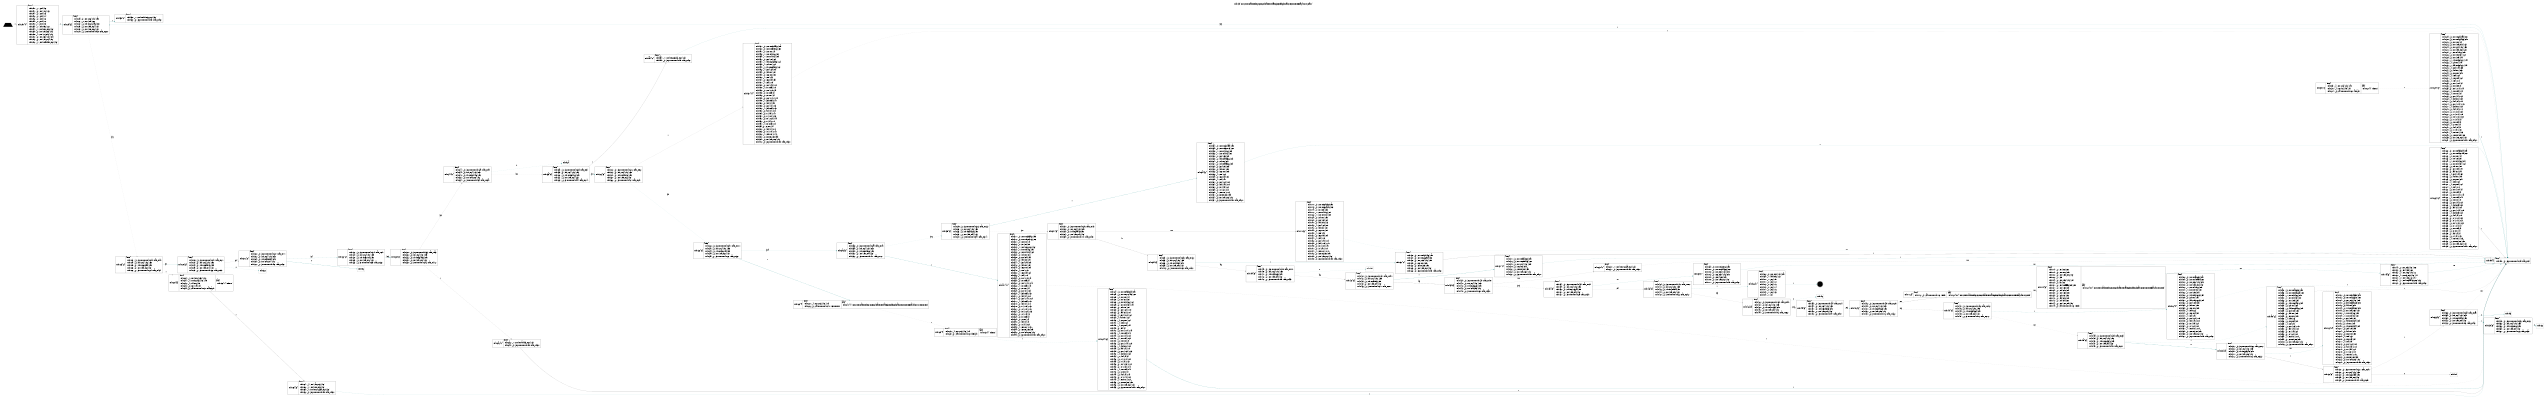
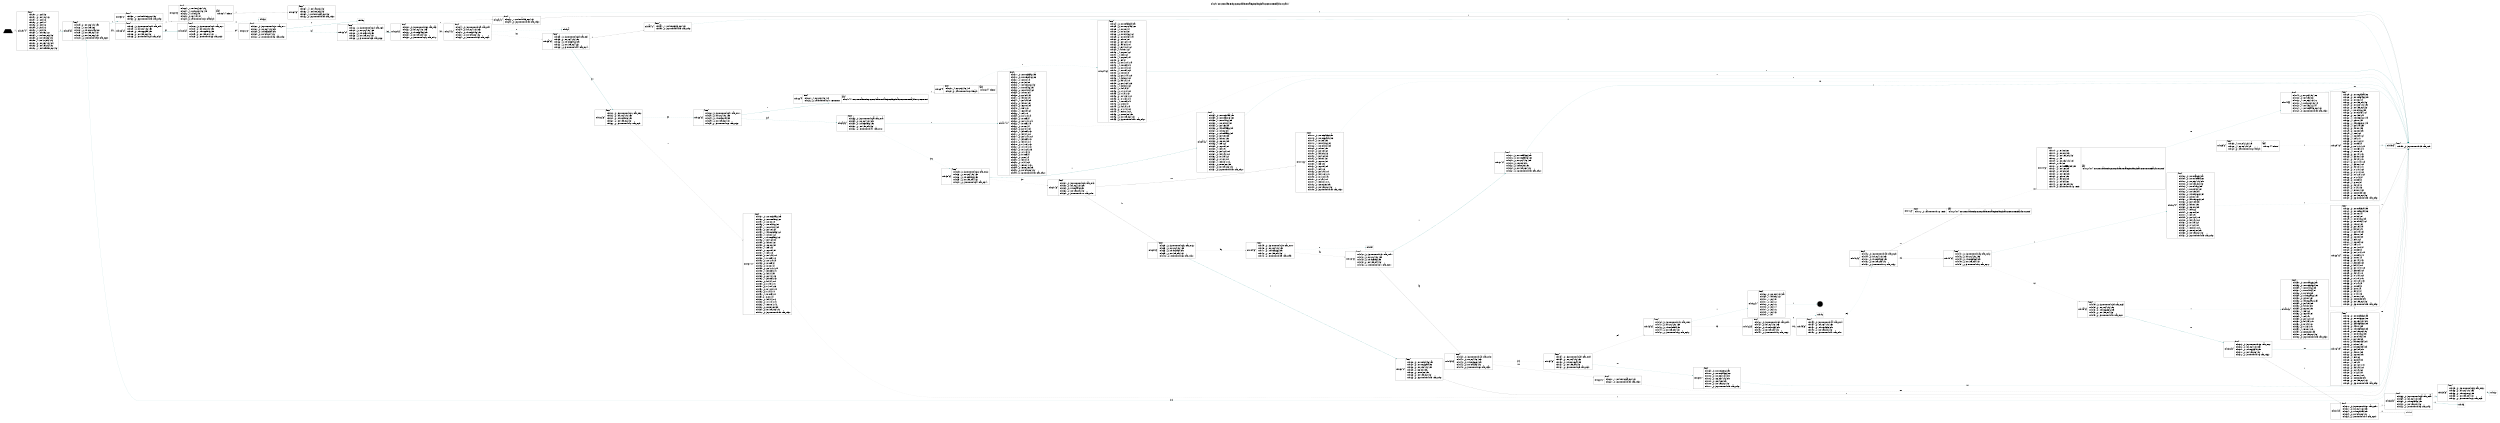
edge "0x401535 [25]" -> "0x401bf0 [5]": now "0x4017c3 [109]" -> "0x401bf0 [5]"
